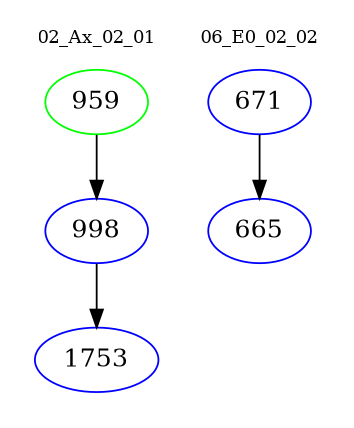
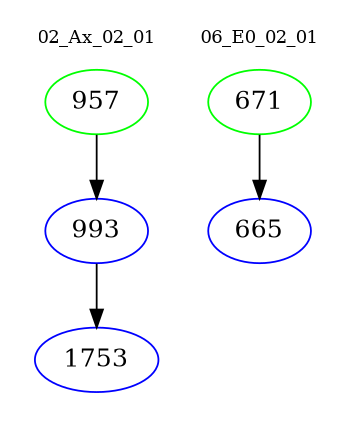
cluster "06_E0_02_02": label "06_E0_02_02" -> "06_E0_02_01"
node "959": label "959" -> "957"
node "671": color blue -> green
node "998": label "998" -> "993"
